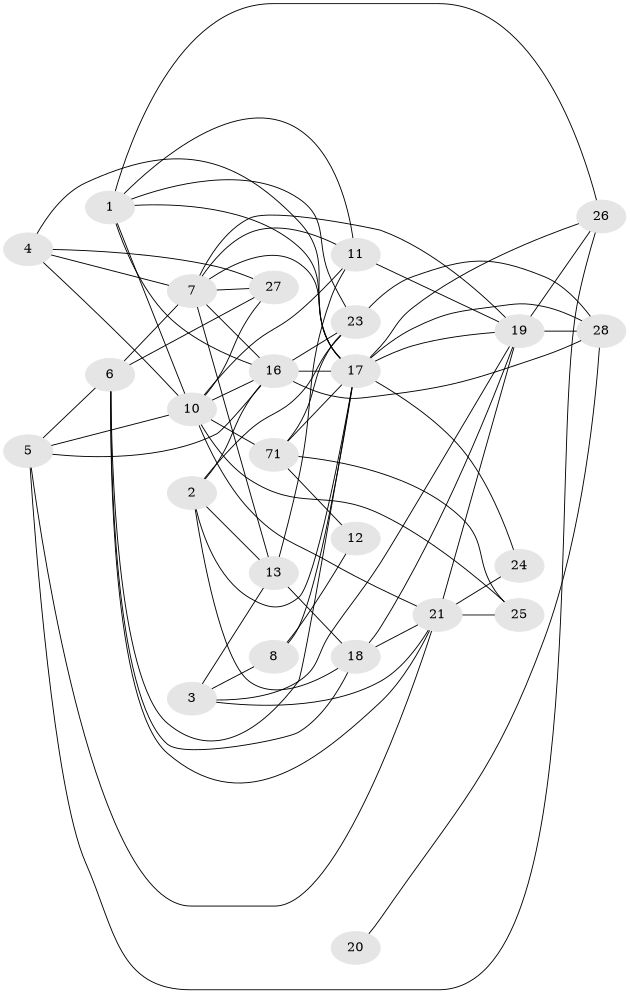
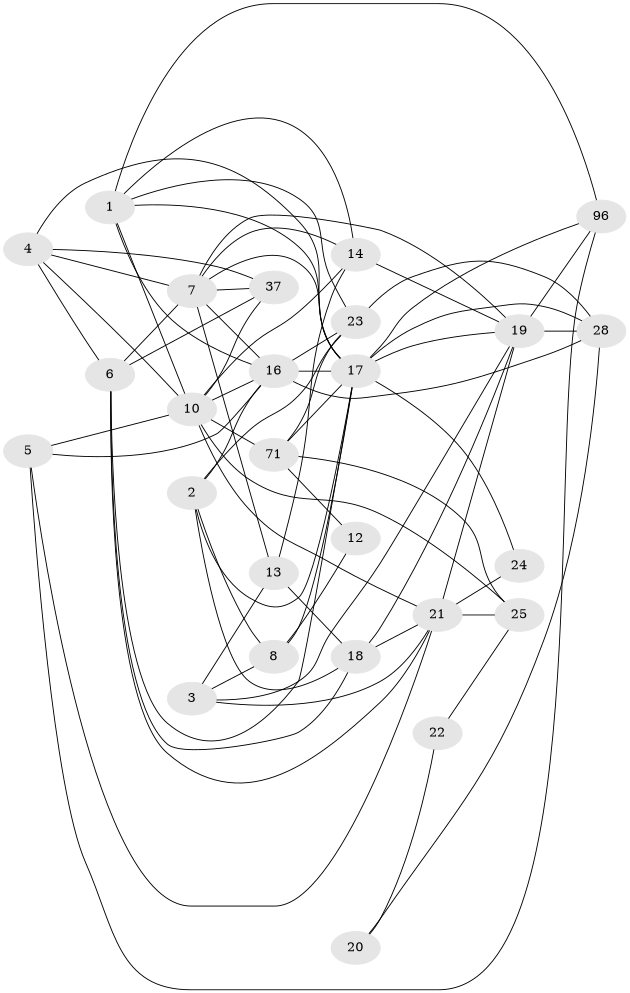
node "26": label "26" -> "96"
node "11": label "11" -> "14"
node "27": label "27" -> "37"
edge "6" -- "5": now "6" -- "4"
edge "2" -- "13": now "2" -- "8"
node "22": added
